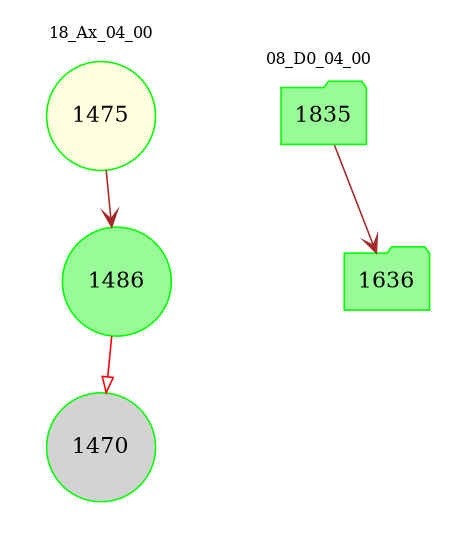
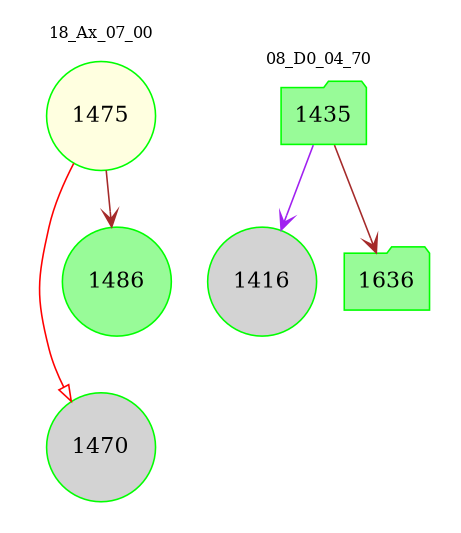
cluster "18_Ax_04_00": label "18_Ax_04_00" -> "18_Ax_07_00"
cluster "08_D0_04_00": label "08_D0_04_00" -> "08_D0_04_70"
node "1835": label "1835" -> "1435"
node "1416": added
edge "1486" -> "1470": now "1475" -> "1470"
